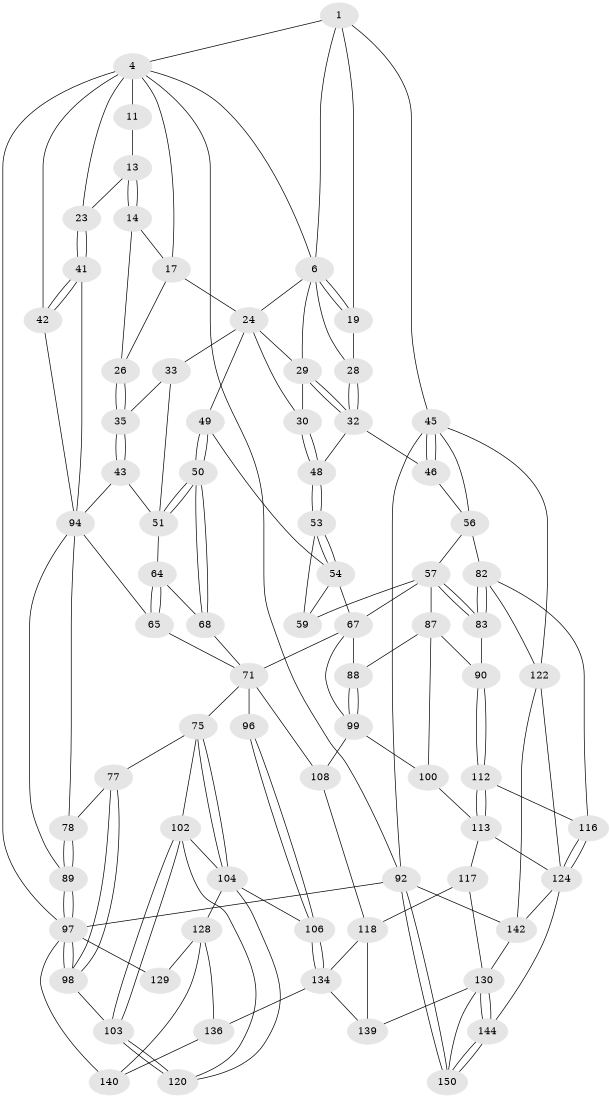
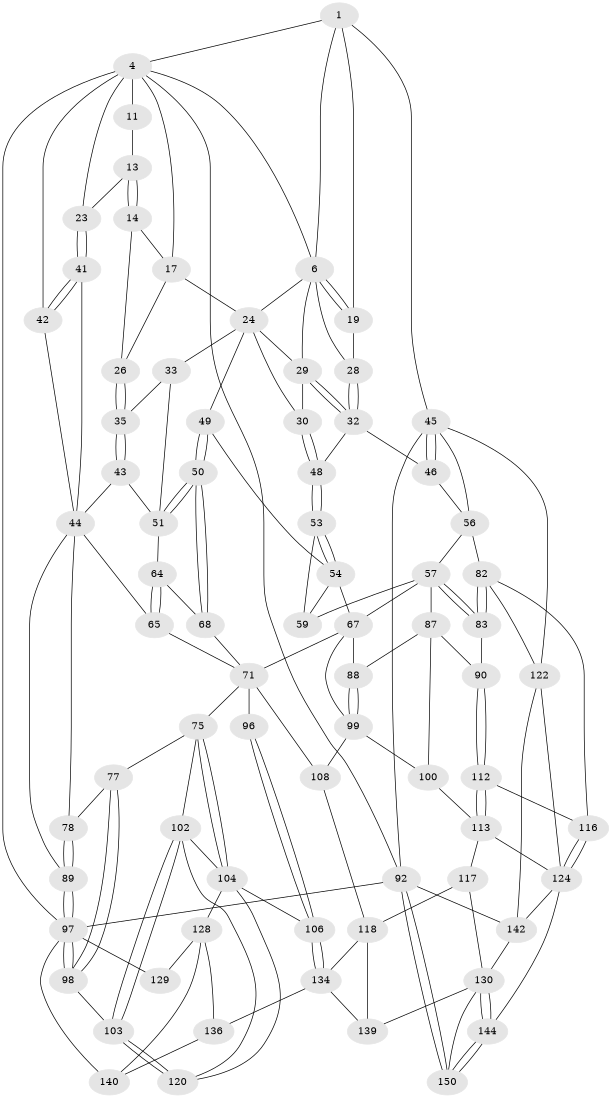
node "94": label "94" -> "44"
